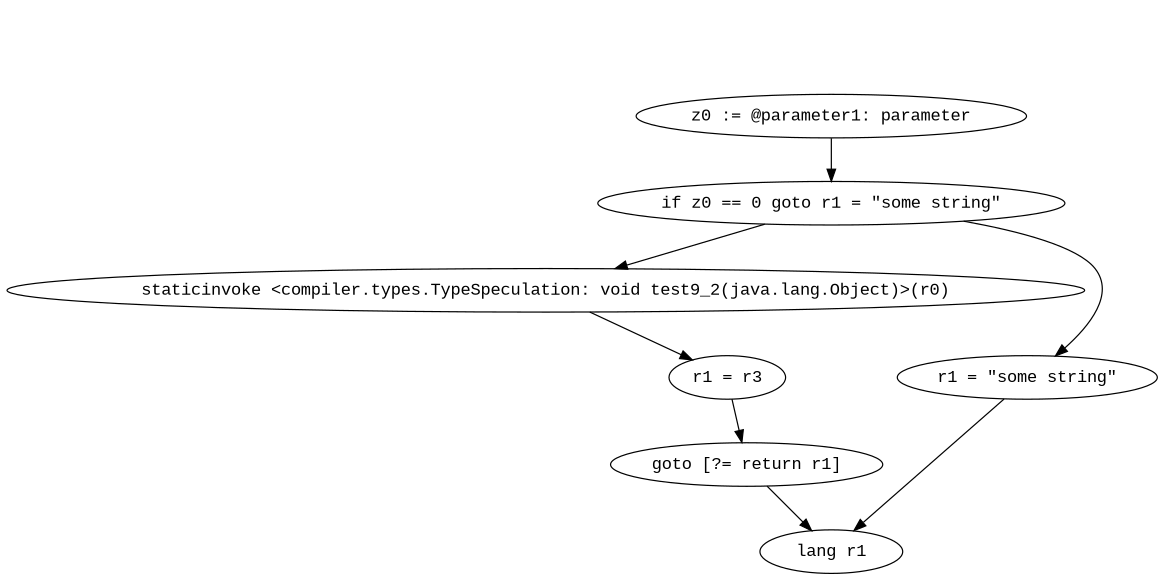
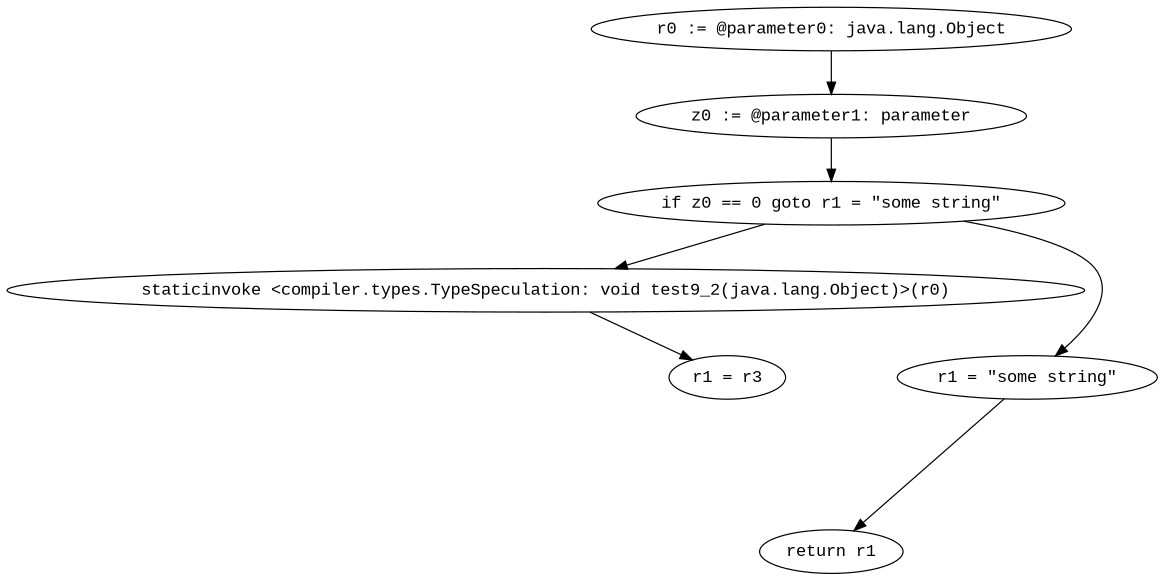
node "r0 := @parameter0: java.lang.Object": added
node "goto [?= return r1]": removed
node "lang r1": label "lang r1" -> "return r1"
